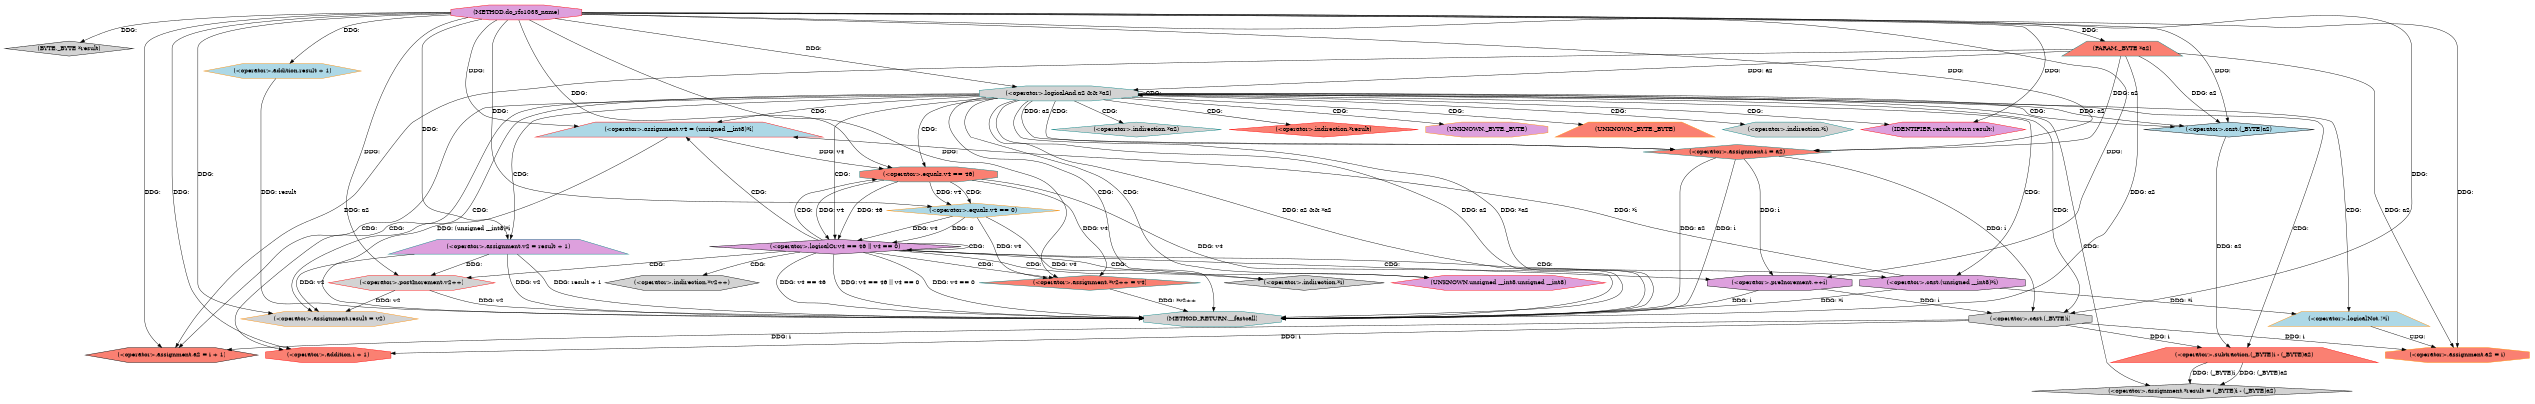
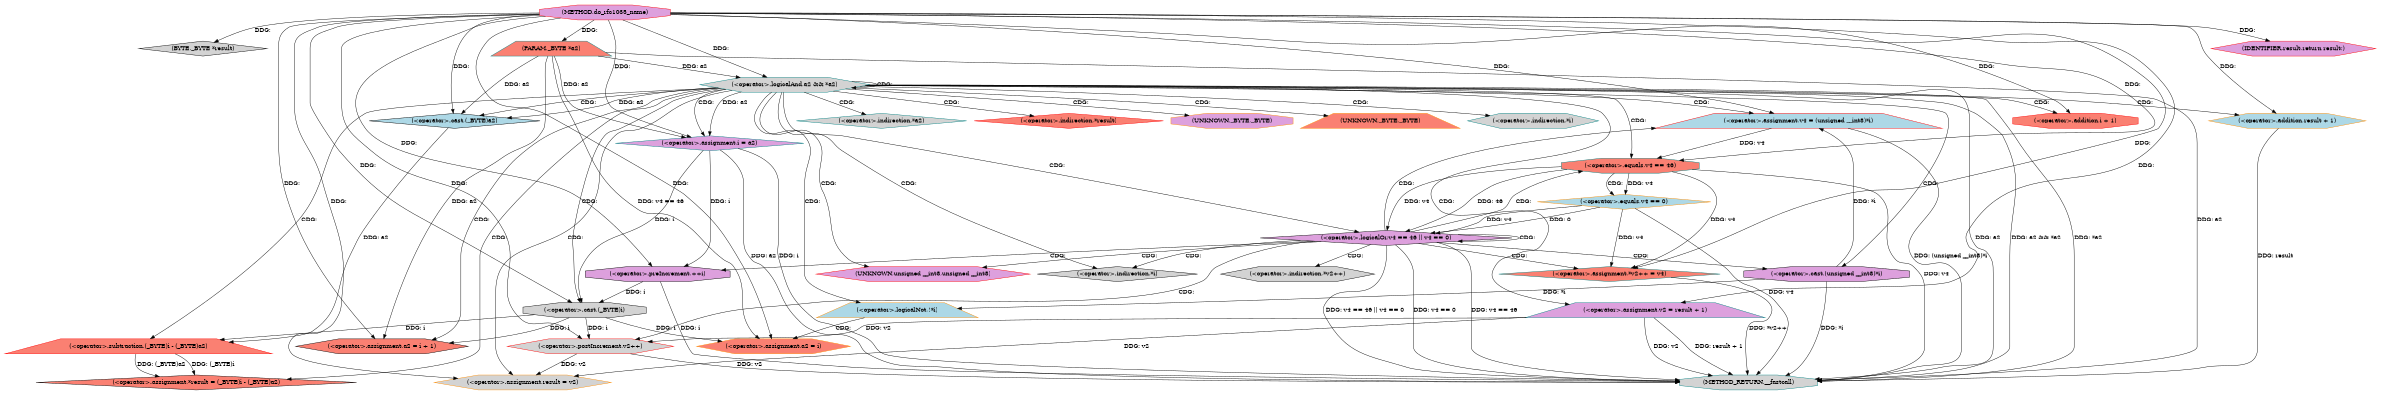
node "(<operator>.logicalAnd,a2 && *a2)": shape octagon -> hexagon
edge "(<operator>.logicalAnd,a2 && *a2)" -> "(IDENTIFIER,result,return result;)": now "(<operator>.logicalAnd,a2 && *a2)" -> "(<operator>.addition,result + 1)"
node "(<operator>.assignment,i = a2)": fillcolor salmon -> plum
edge "(METHOD,do_rfc1035_name)" -> "(<operator>.equals,v4 == 0)": removed, label "DDG:"
edge "(PARAM,_BYTE *a2)" -> "(<operator>.assignment,a2 = i)": label "DDG: a2" -> "DDG: v4 == 46"
edge "(<operator>.assignment,v2 = result + 1)" -> "(<operator>.postIncrement,v2++)": label "DDG: " -> "DDG: v2"
edge "(<operator>.cast,(_BYTE)i)" -> "(<operator>.addition,i + 1)": now "(<operator>.cast,(_BYTE)i)" -> "(<operator>.postIncrement,v2++)"
node "(<operator>.assignment,a2 = i)": shape octagon -> hexagon
node "(<operator>.assignment,*result = (_BYTE)i - (_BYTE)a2)": fillcolor lightgrey -> salmon
